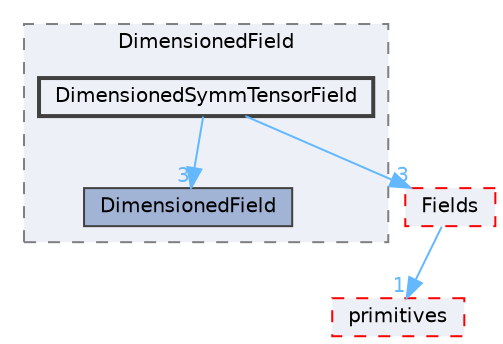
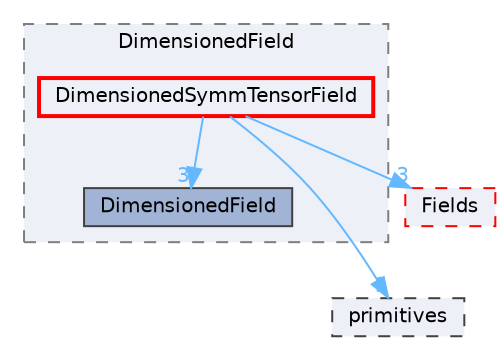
node "DimensionedSymmTensorField": color grey25 -> red
edge "Fields" -> "primitives": now "DimensionedSymmTensorField" -> "primitives"
node "primitives": color red -> grey25
